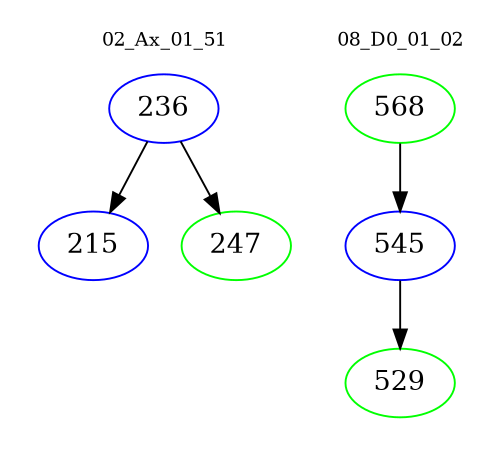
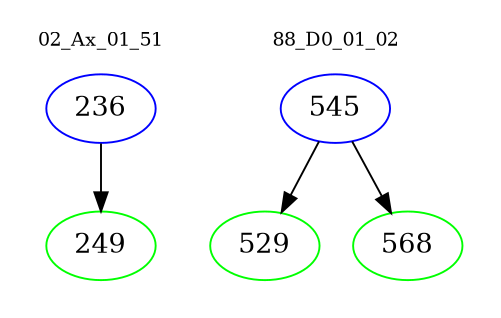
cluster "08_D0_01_02": label "08_D0_01_02" -> "88_D0_01_02"
edge "568" -> "545": reversed
node "215": removed
node "247": label "247" -> "249"
